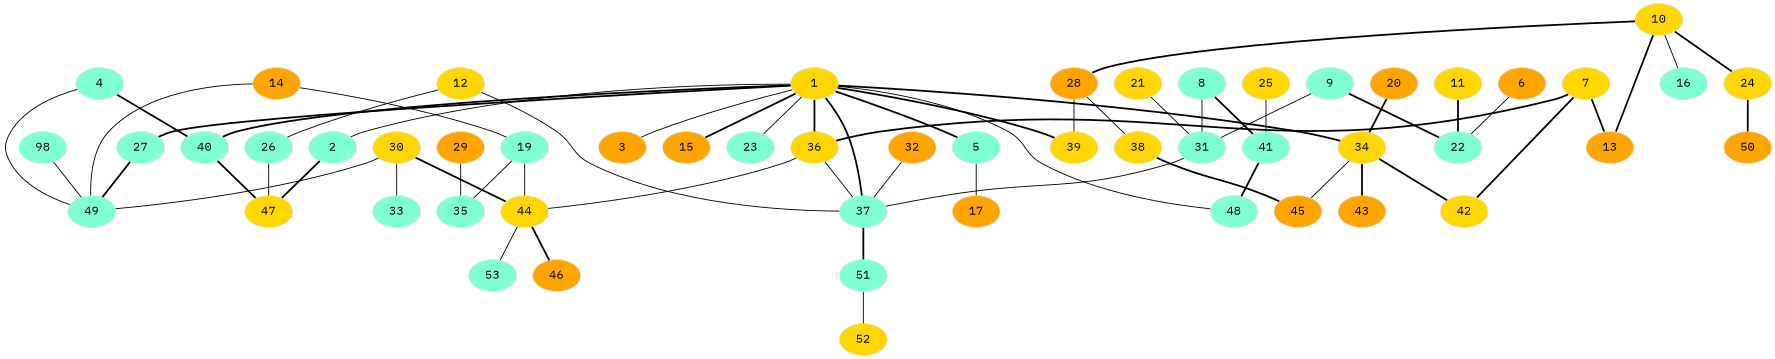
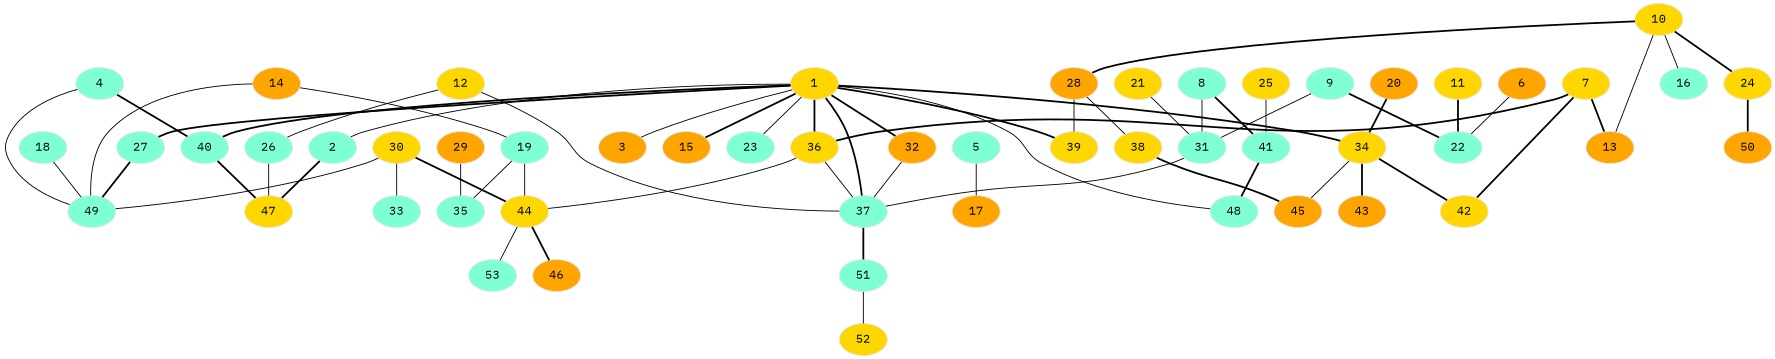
edge "10" -- "13": style bold -> solid
edge "1" -- "5": now "1" -- "32"
node "98": label "98" -> "18"
